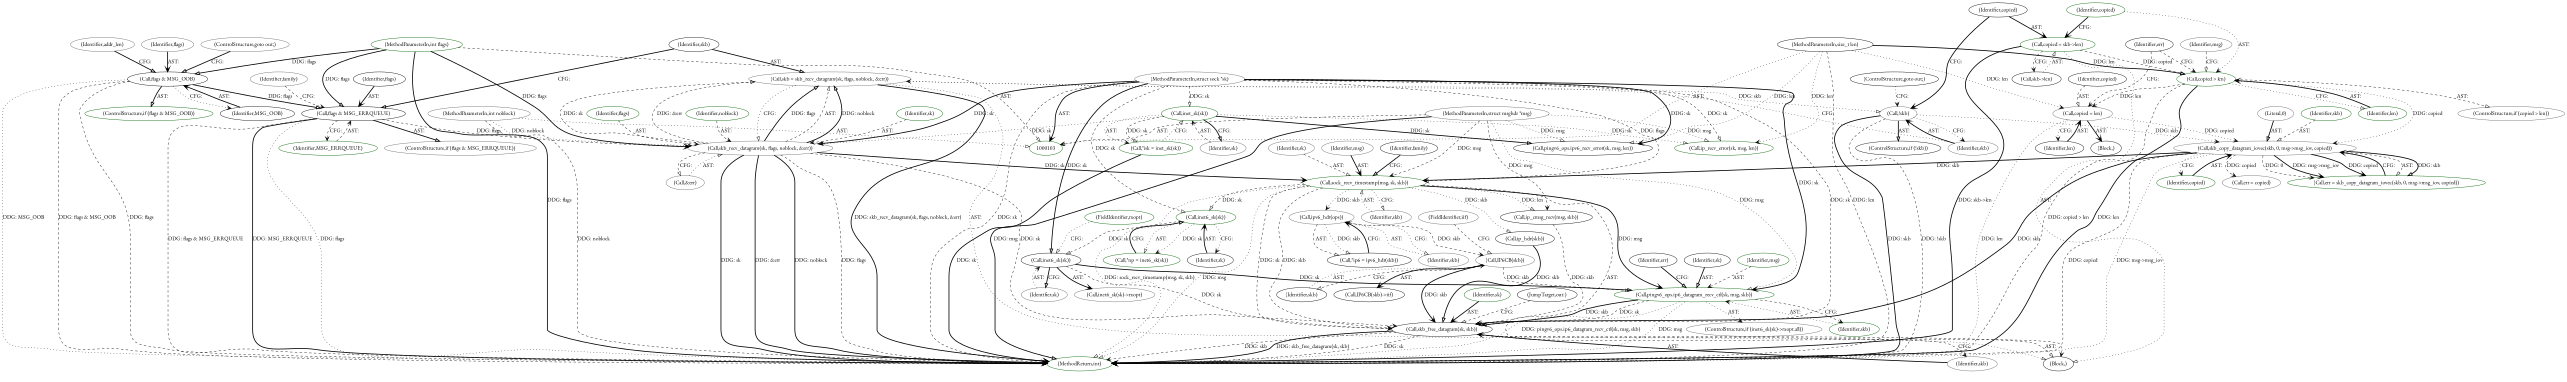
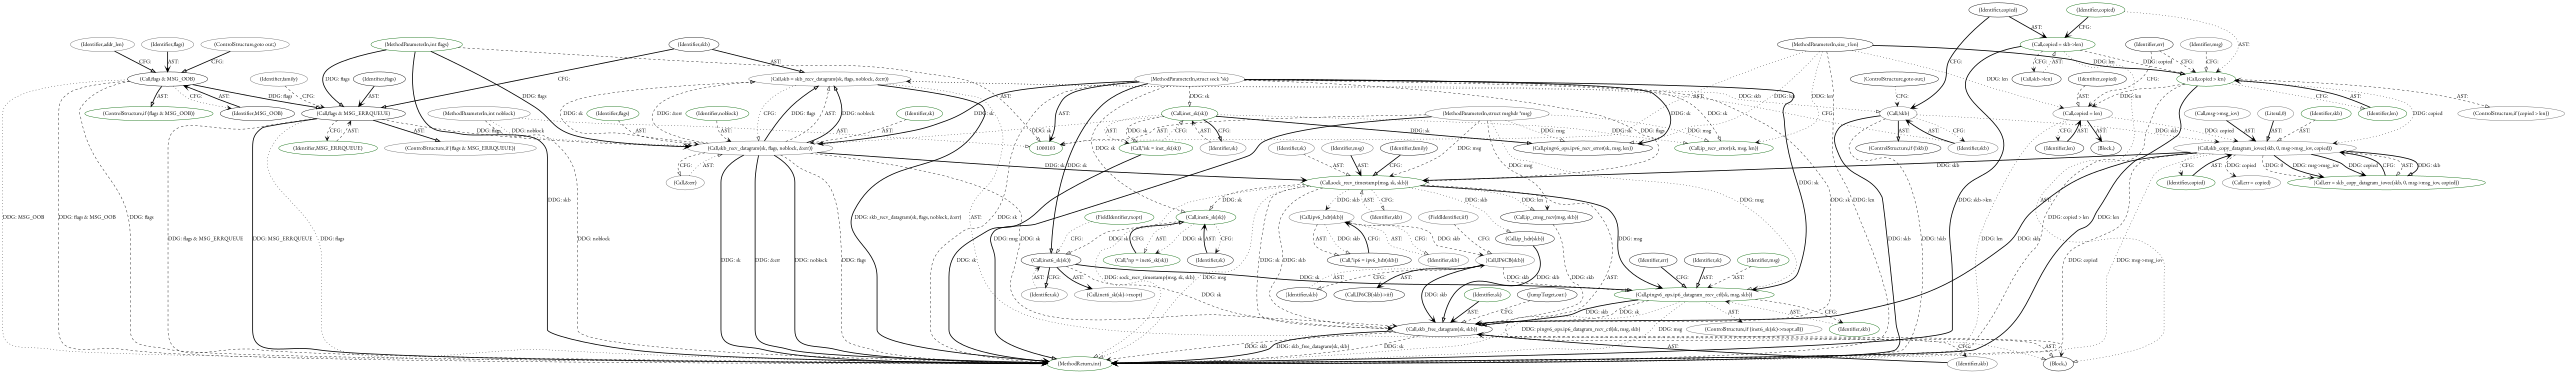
edge "(MethodParameterIn,int flags)" -> "(Call,flags & MSG_OOB)": removed, label "DDG: flags"
node "(Call,msg->msg_iov)": added
edge "(MethodParameterIn,int flags)" -> "(MethodReturn,int)": label "DDG: flags" -> "DDG: skb"
node "(Call,ipv6_hdr(ops))": label "(Call,ipv6_hdr(ops))" -> "(Call,ipv6_hdr(skb))"
